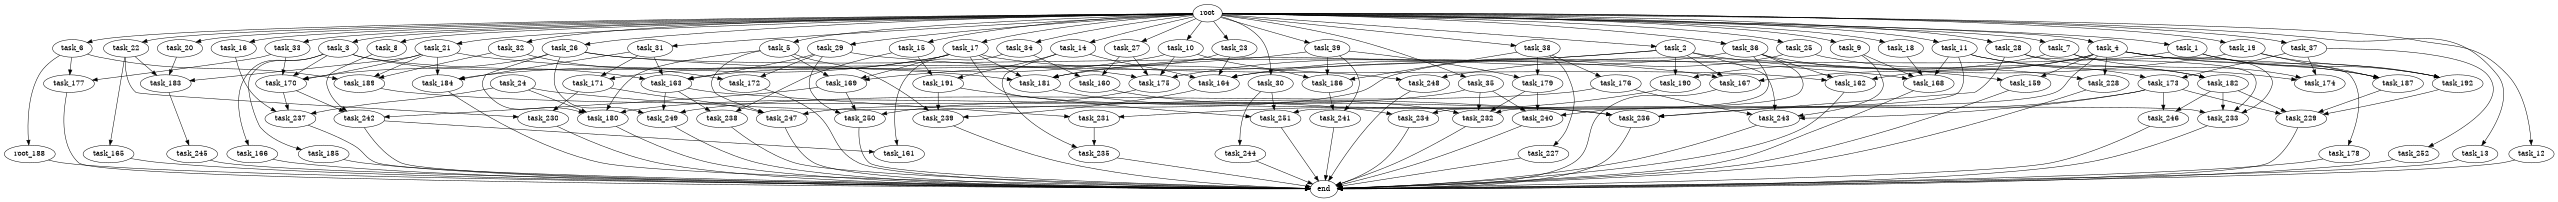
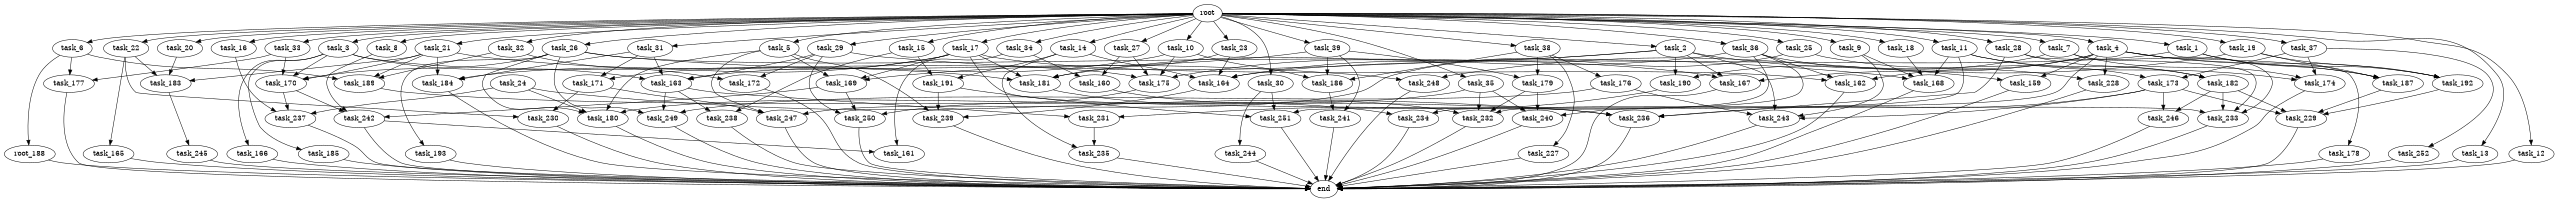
node "task_193": added
edge "task_174" -> "end": added
